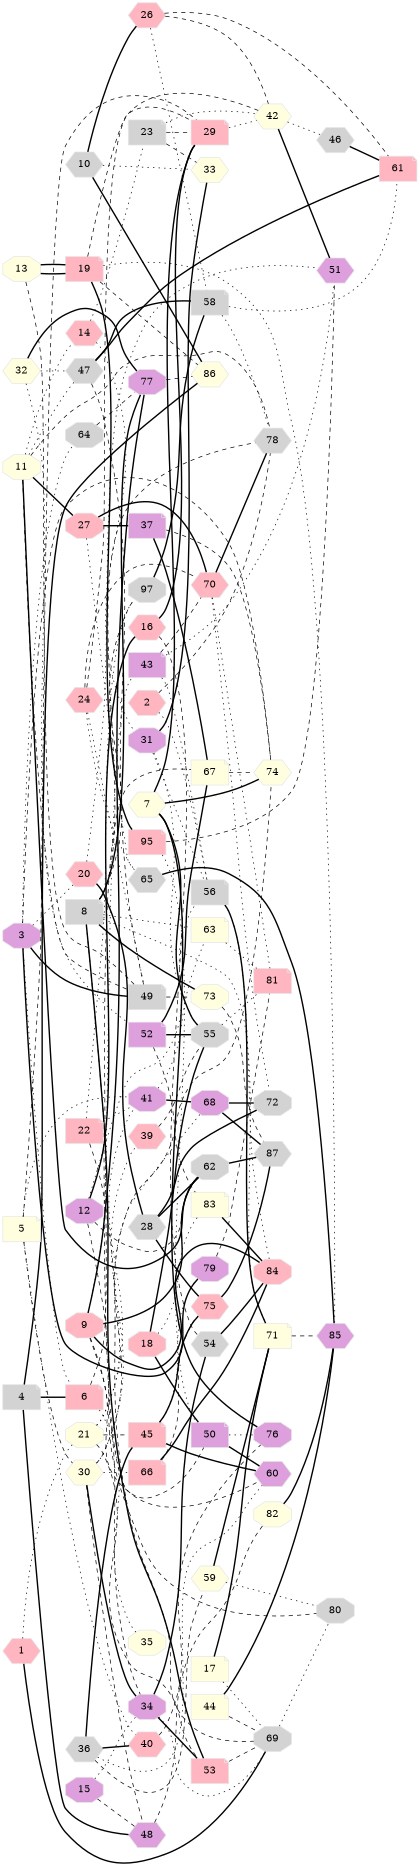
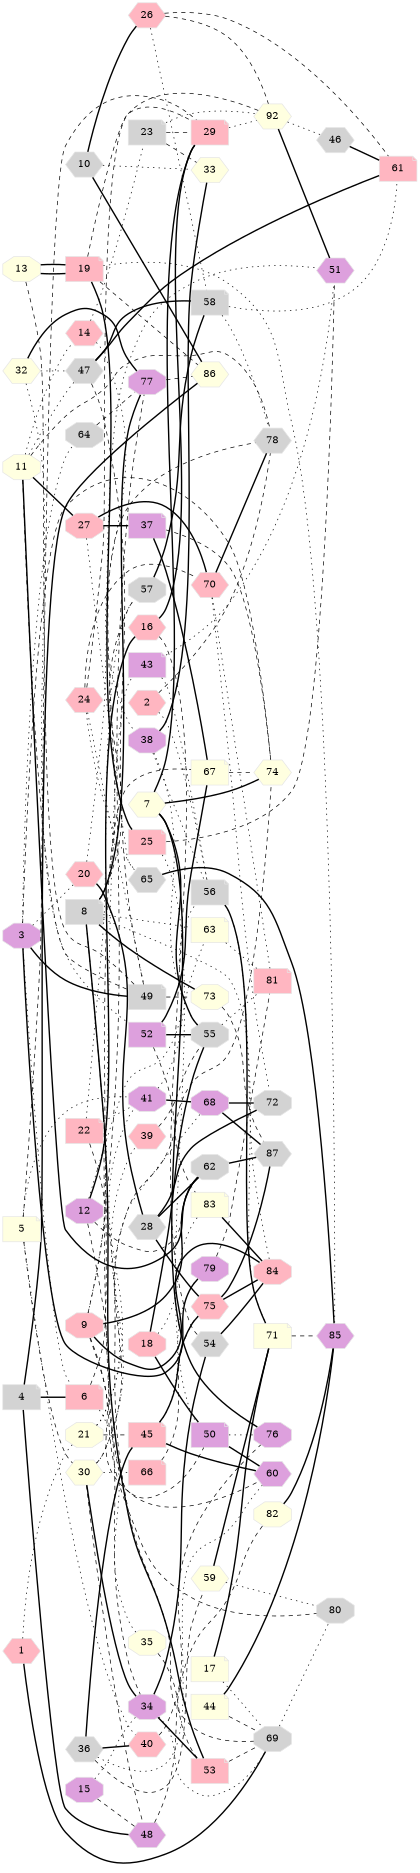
node "42": label "42" -> "92"
node "97": label "97" -> "57"
edge "70" -- "43": removed
node "31": label "31" -> "38"
node "95": label "95" -> "25"
edge "77" -- "9": style bold -> dashed
edge "84" -- "66": now "84" -- "75"
edge "21" -- "53": now "35" -- "53"
